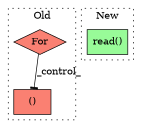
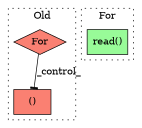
cluster "New": label "New" -> "For"
